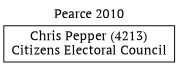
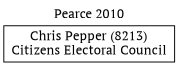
node "Chris Pepper (4213) Citizens Electoral Council": label "Chris Pepper (4213) Citizens Electoral Council" -> "Chris Pepper (8213) Citizens Electoral Council"
